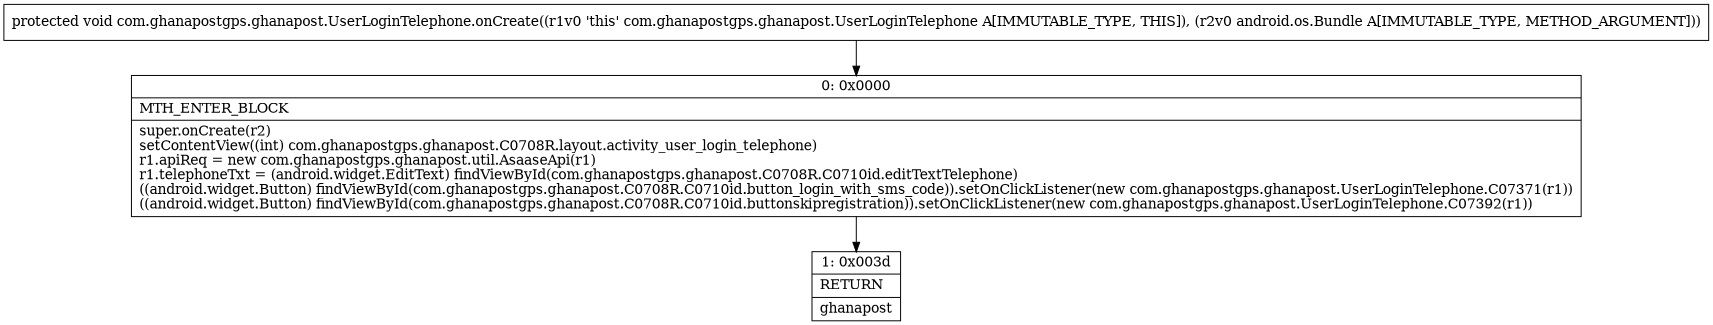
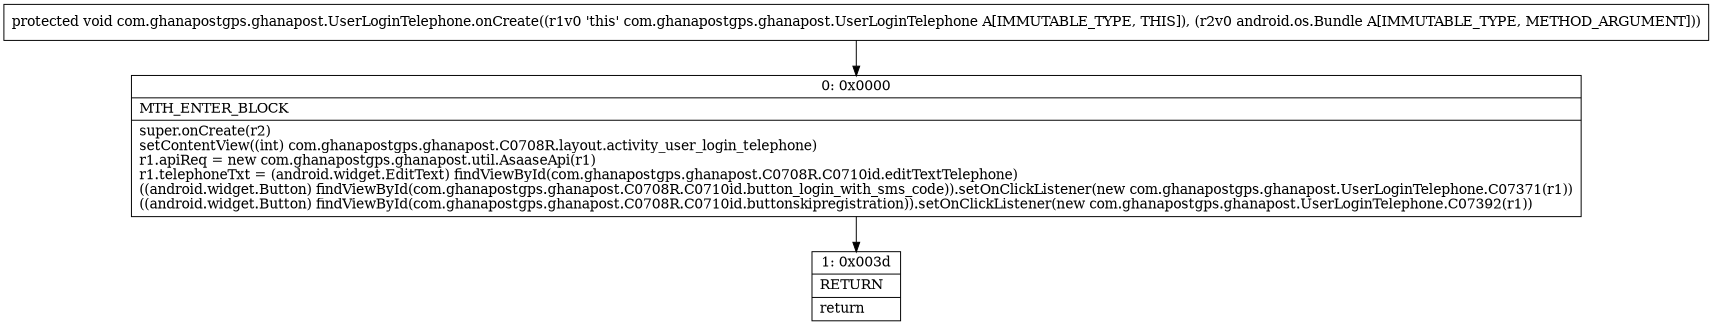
node "1: 0x003d": text "ghanapost" -> "return"
